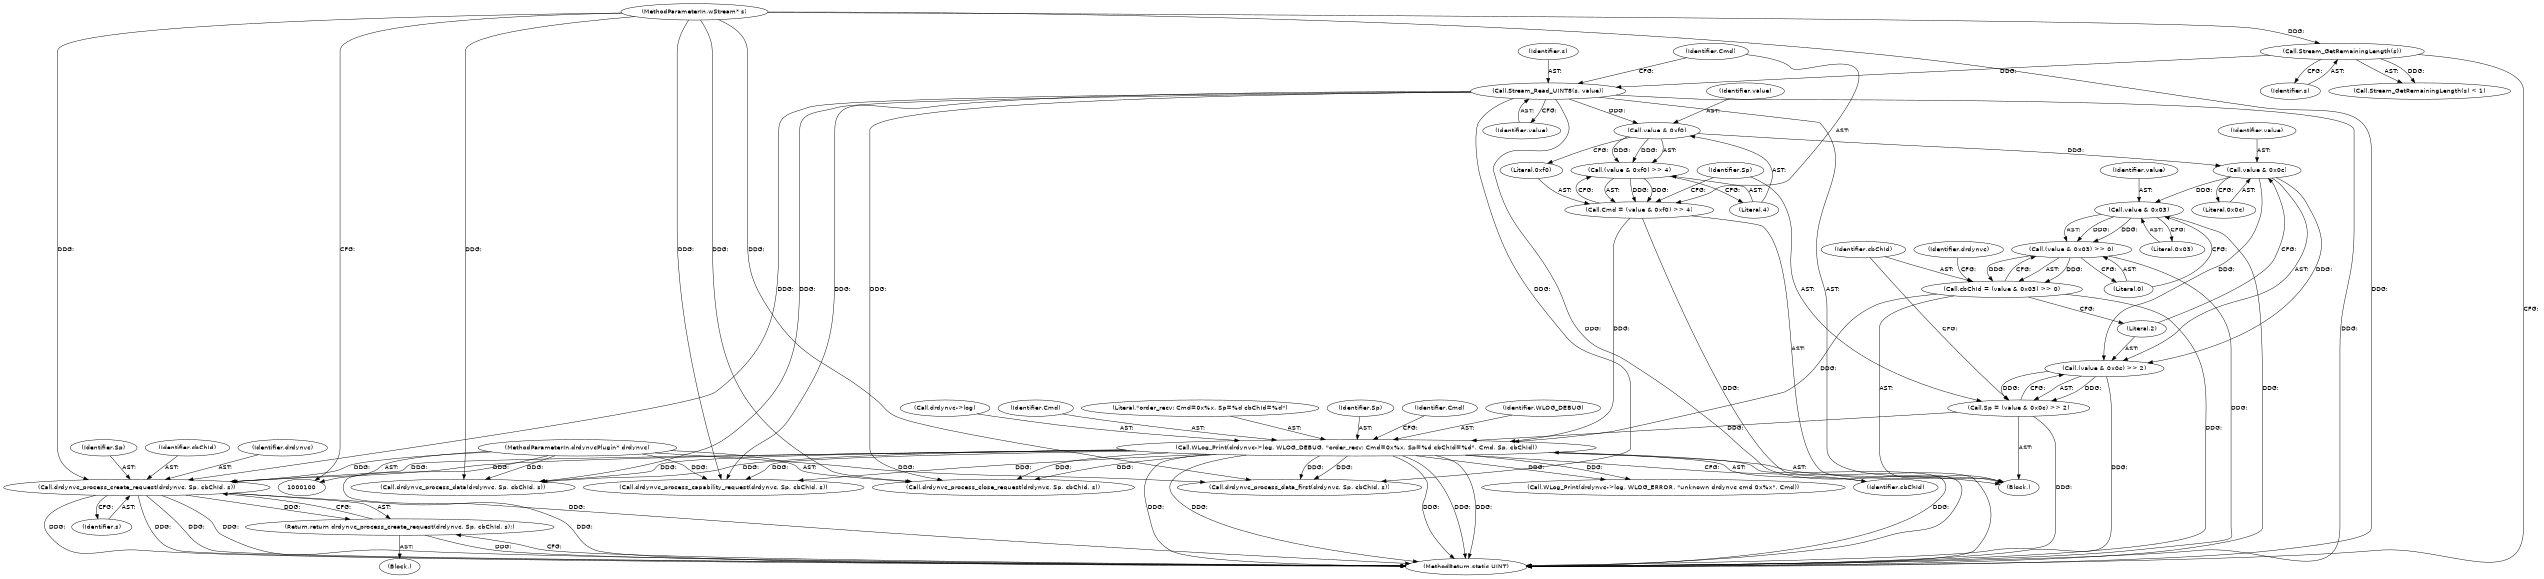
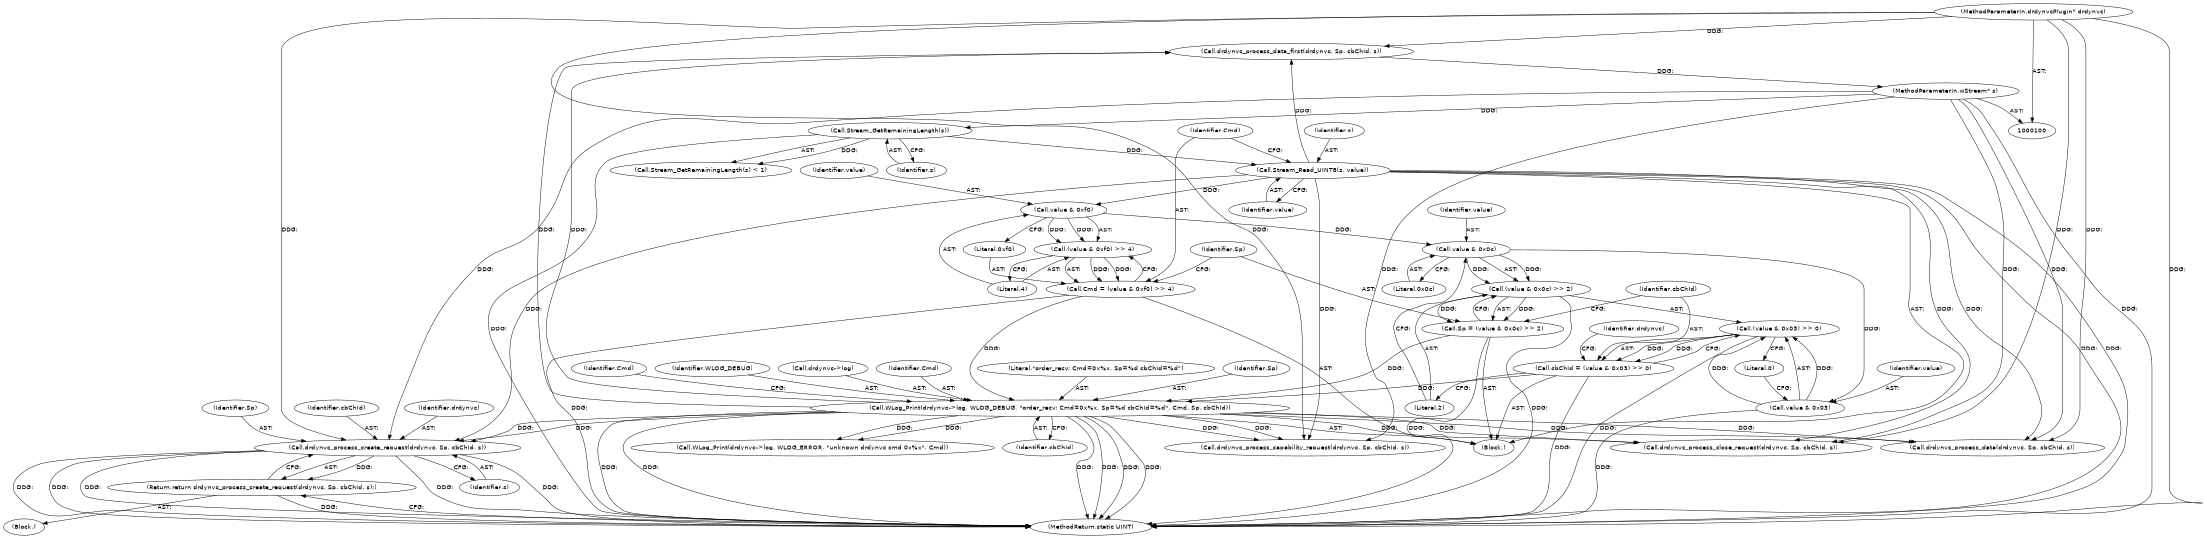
edge "(MethodParameterIn,wStream* s)" -> "1000100": label "CFG: " -> "AST: "
node "(Literal,0x03)": removed
edge "(Literal,0)" -> "(Call,(value & 0x03) >> 0)": now "(Call,(value & 0x0c) >> 2)" -> "(Call,(value & 0x03) >> 0)"
edge "(Call,Stream_GetRemainingLength(s))" -> "(MethodReturn,static UINT)": label "CFG: " -> "DDG: "
edge "(MethodParameterIn,wStream* s)" -> "(Call,drdynvc_process_data_first(drdynvc, Sp, cbChId, s))": reversed
edge "(MethodParameterIn,drdynvcPlugin* drdynvc)" -> "(Call,drdynvc_process_close_request(drdynvc, Sp, cbChId, s))": label "AST: " -> "DDG: "
